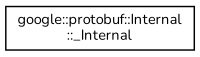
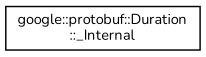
node "google::protobuf::Internal ::_Internal": label "google::protobuf::Internal ::_Internal" -> "google::protobuf::Duration ::_Internal"
